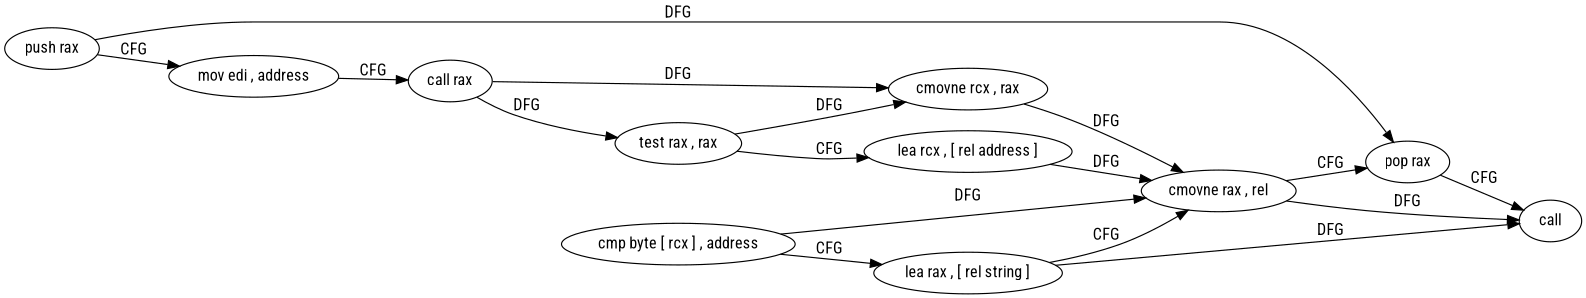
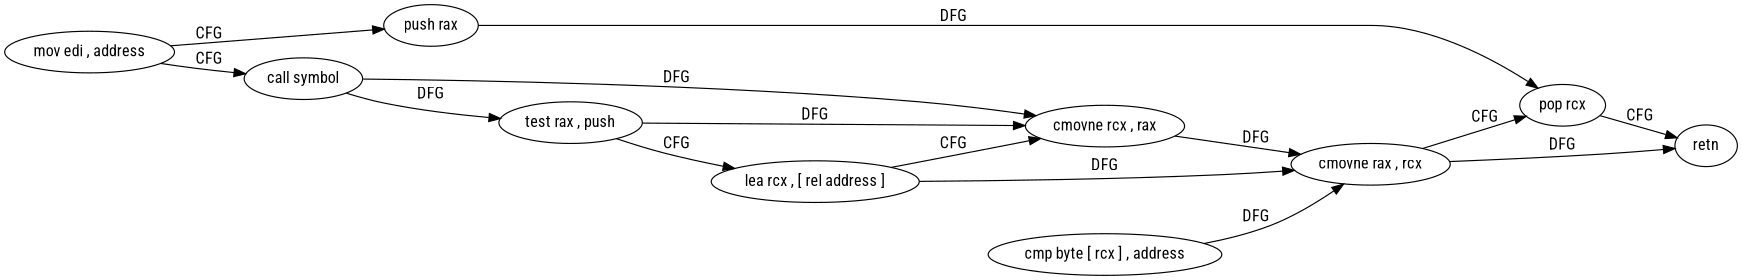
edge "push rax" -> "mov edi , address": reversed
node "call rax": label "call rax" -> "call symbol"
node "test rax , rax": label "test rax , rax" -> "test rax , push"
edge "lea rcx , [ rel address ]" -> "cmovne rcx , rax": added, label "CFG"
node "pop rax": label "pop rax" -> "pop rcx"
node "cmovne rax , rel": label "cmovne rax , rel" -> "cmovne rax , rcx"
node "call": label "call" -> "retn"
node "lea rax , [ rel string ]": removed
